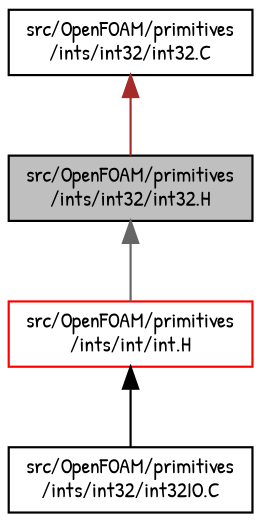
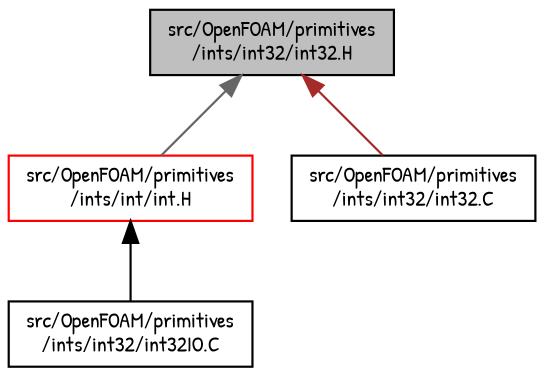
edge "src/OpenFOAM/primitives /ints/int32/int32.H" -> "src/OpenFOAM/primitives /ints/int32/int32.C": reversed
